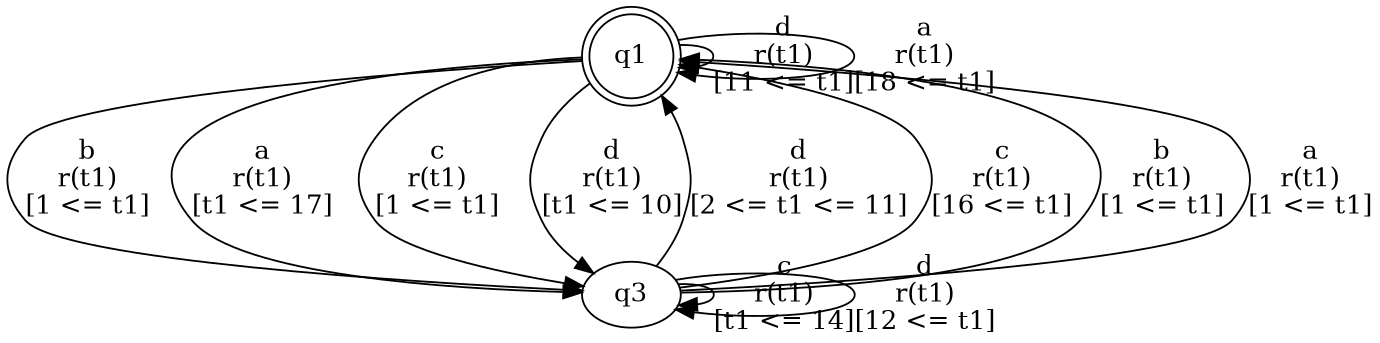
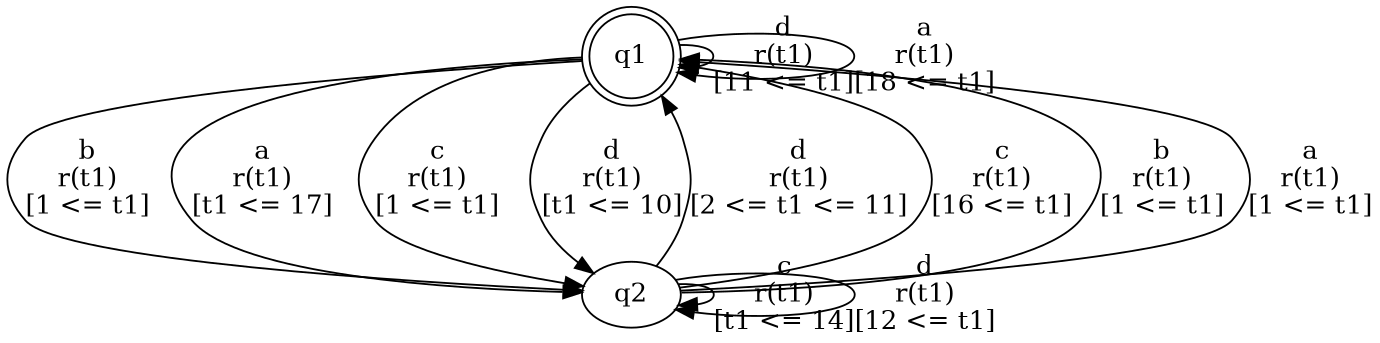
node "q3": label "q3" -> "q2"
